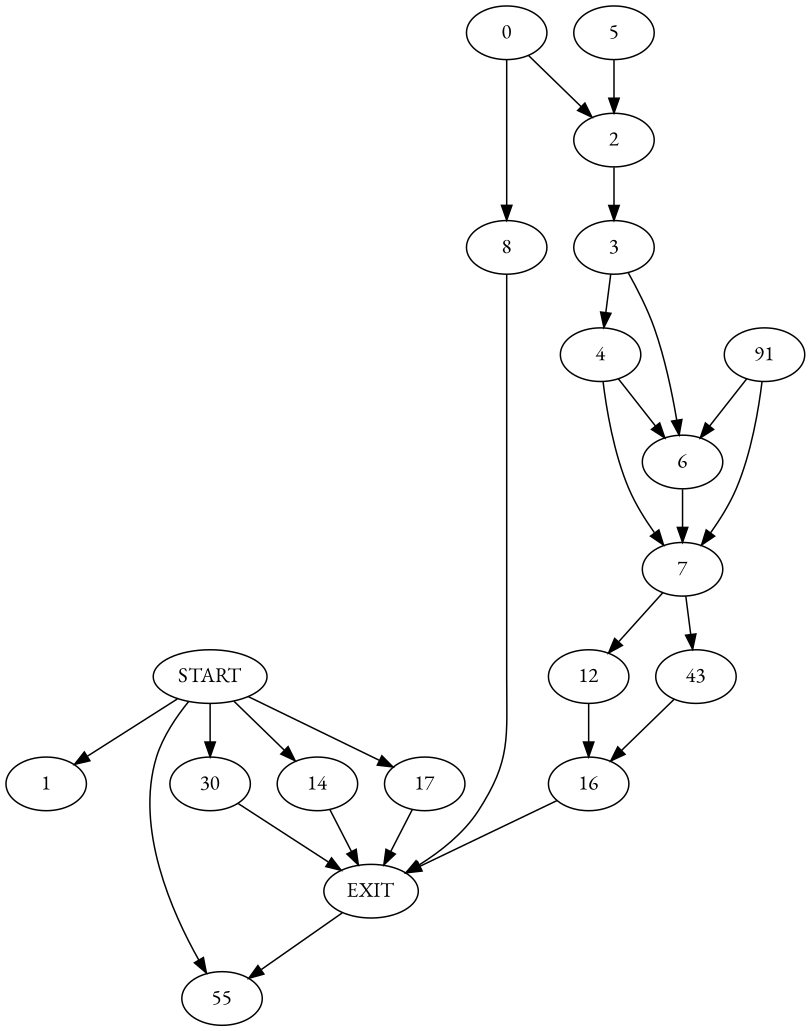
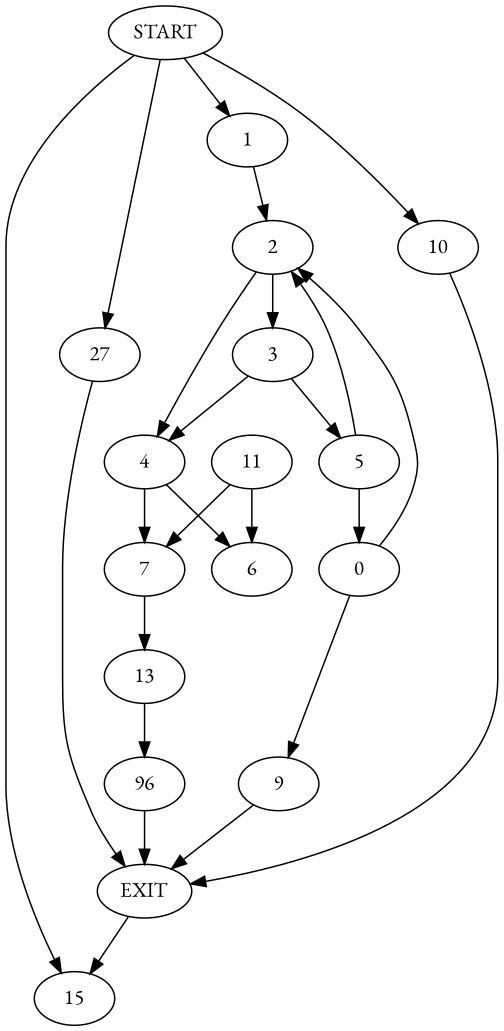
edge "1" -> "2": added
node "8": label "8" -> "9"
edge "3" -> "6": now "3" -> "5"
edge "2" -> "4": added
node "91": label "91" -> "11"
edge "5" -> "0": added
edge "6" -> "7": removed
node "12": removed
node "43": label "43" -> "13"
node "30": label "30" -> "10"
node "14": removed
node "17": label "17" -> "27"
node "16": label "16" -> "96"
node "55": label "55" -> "15"
